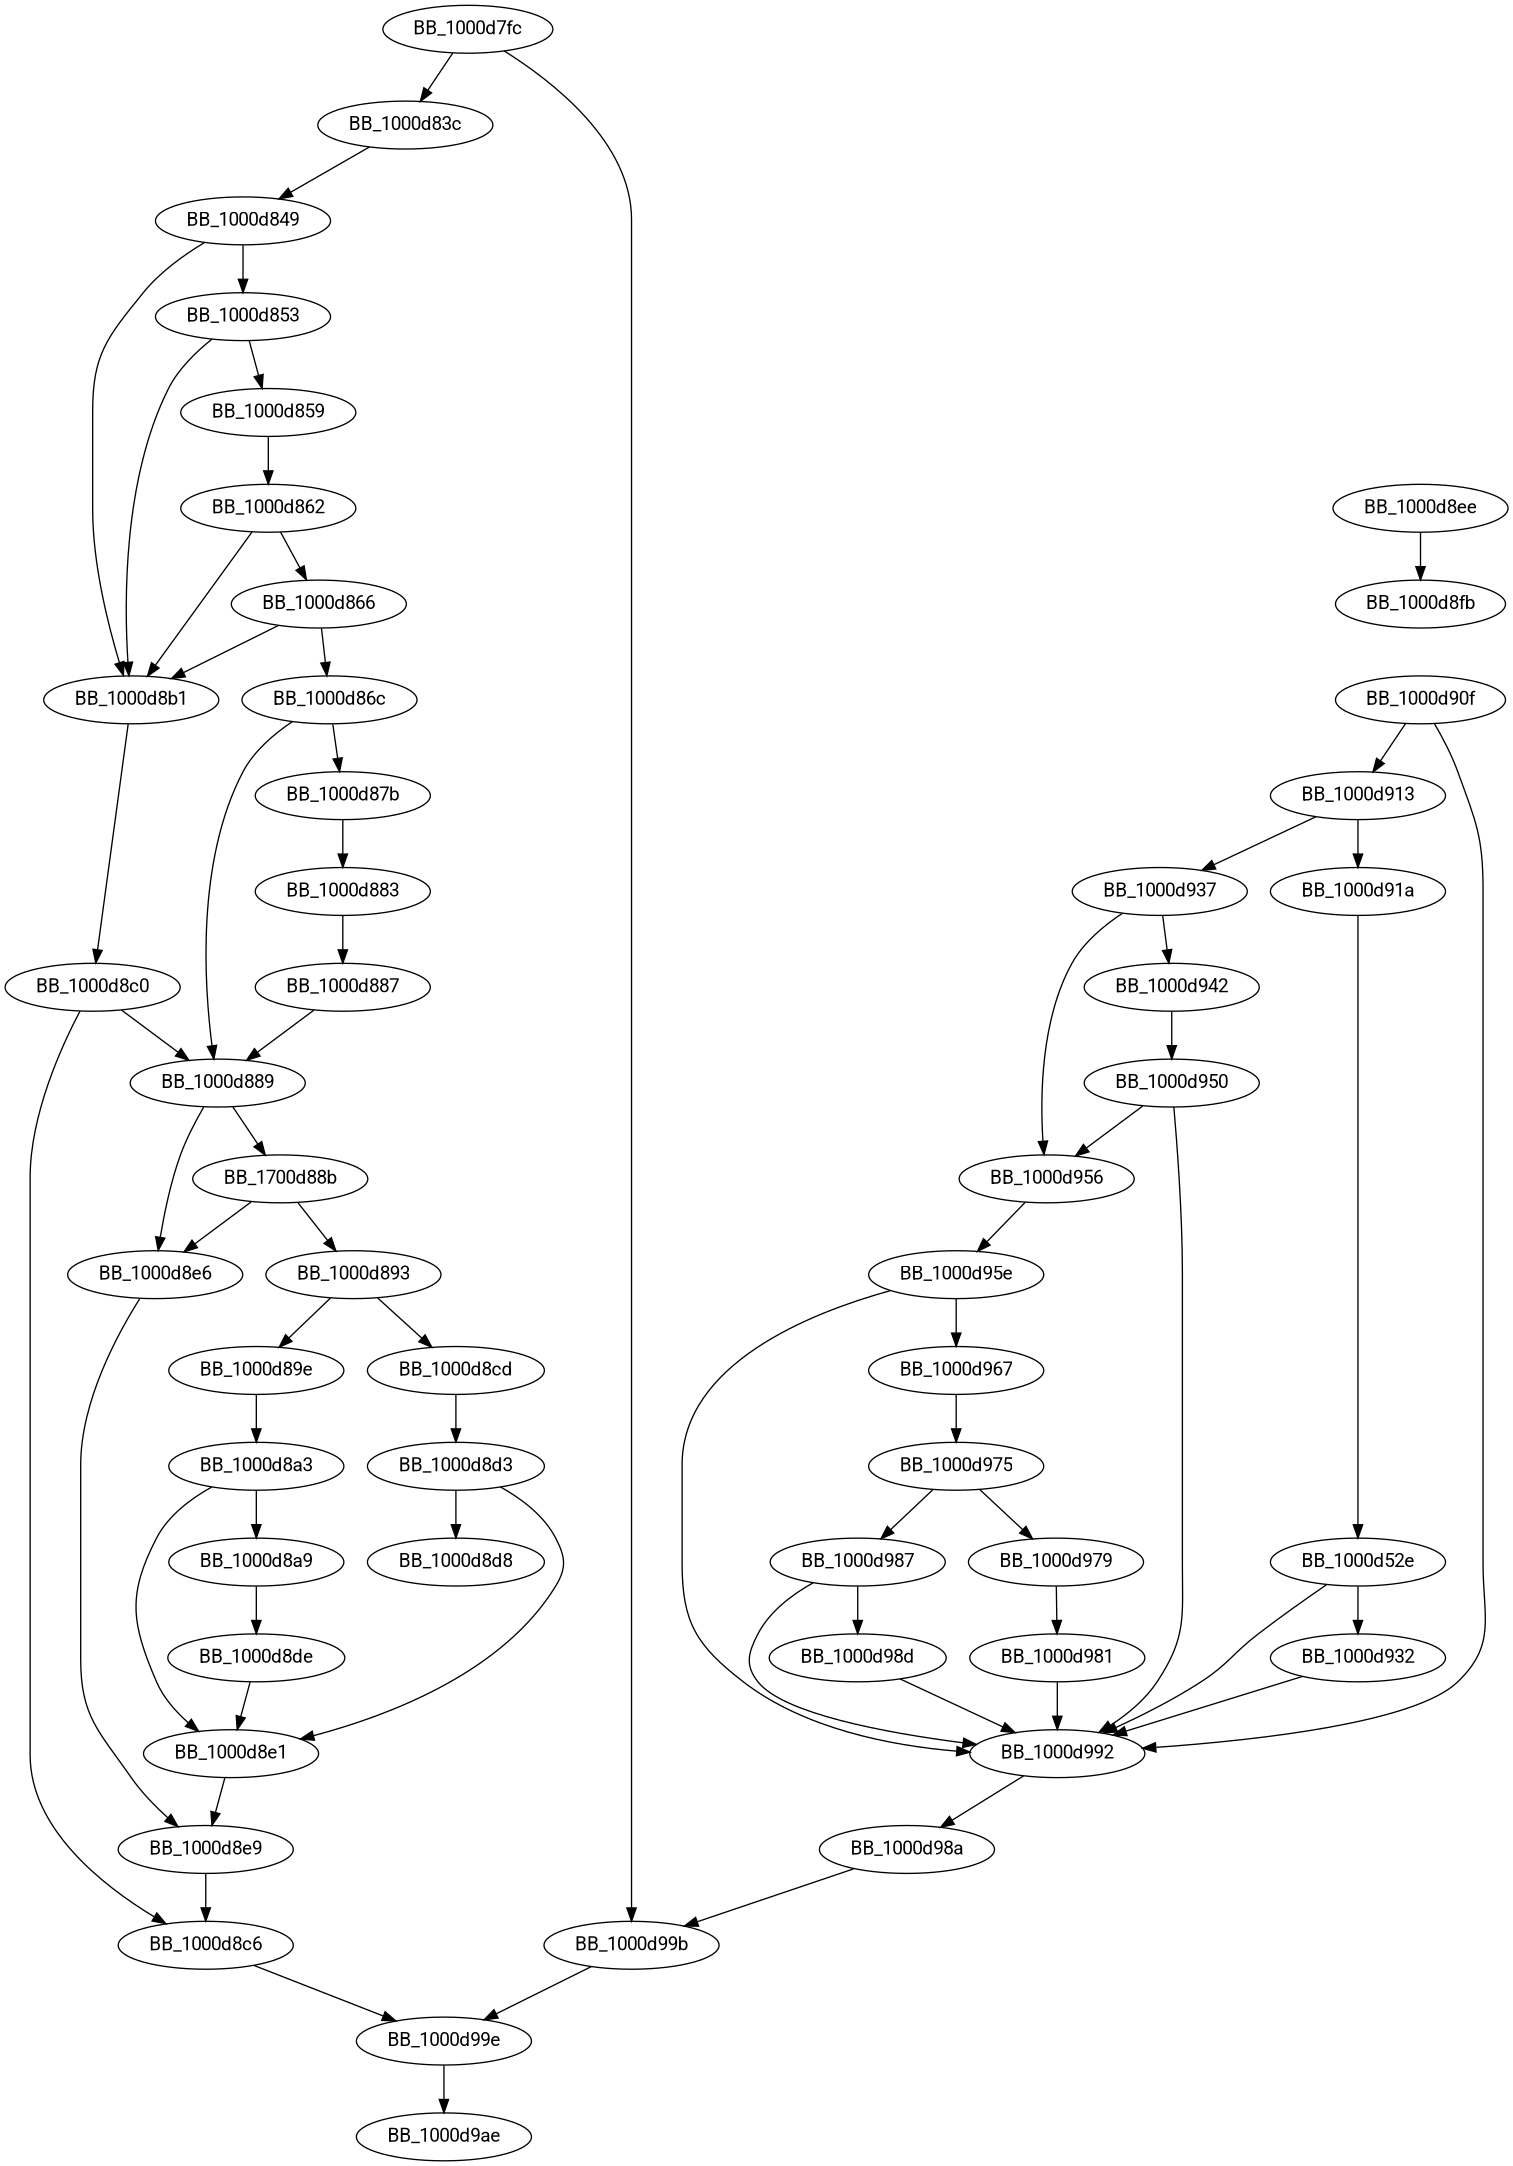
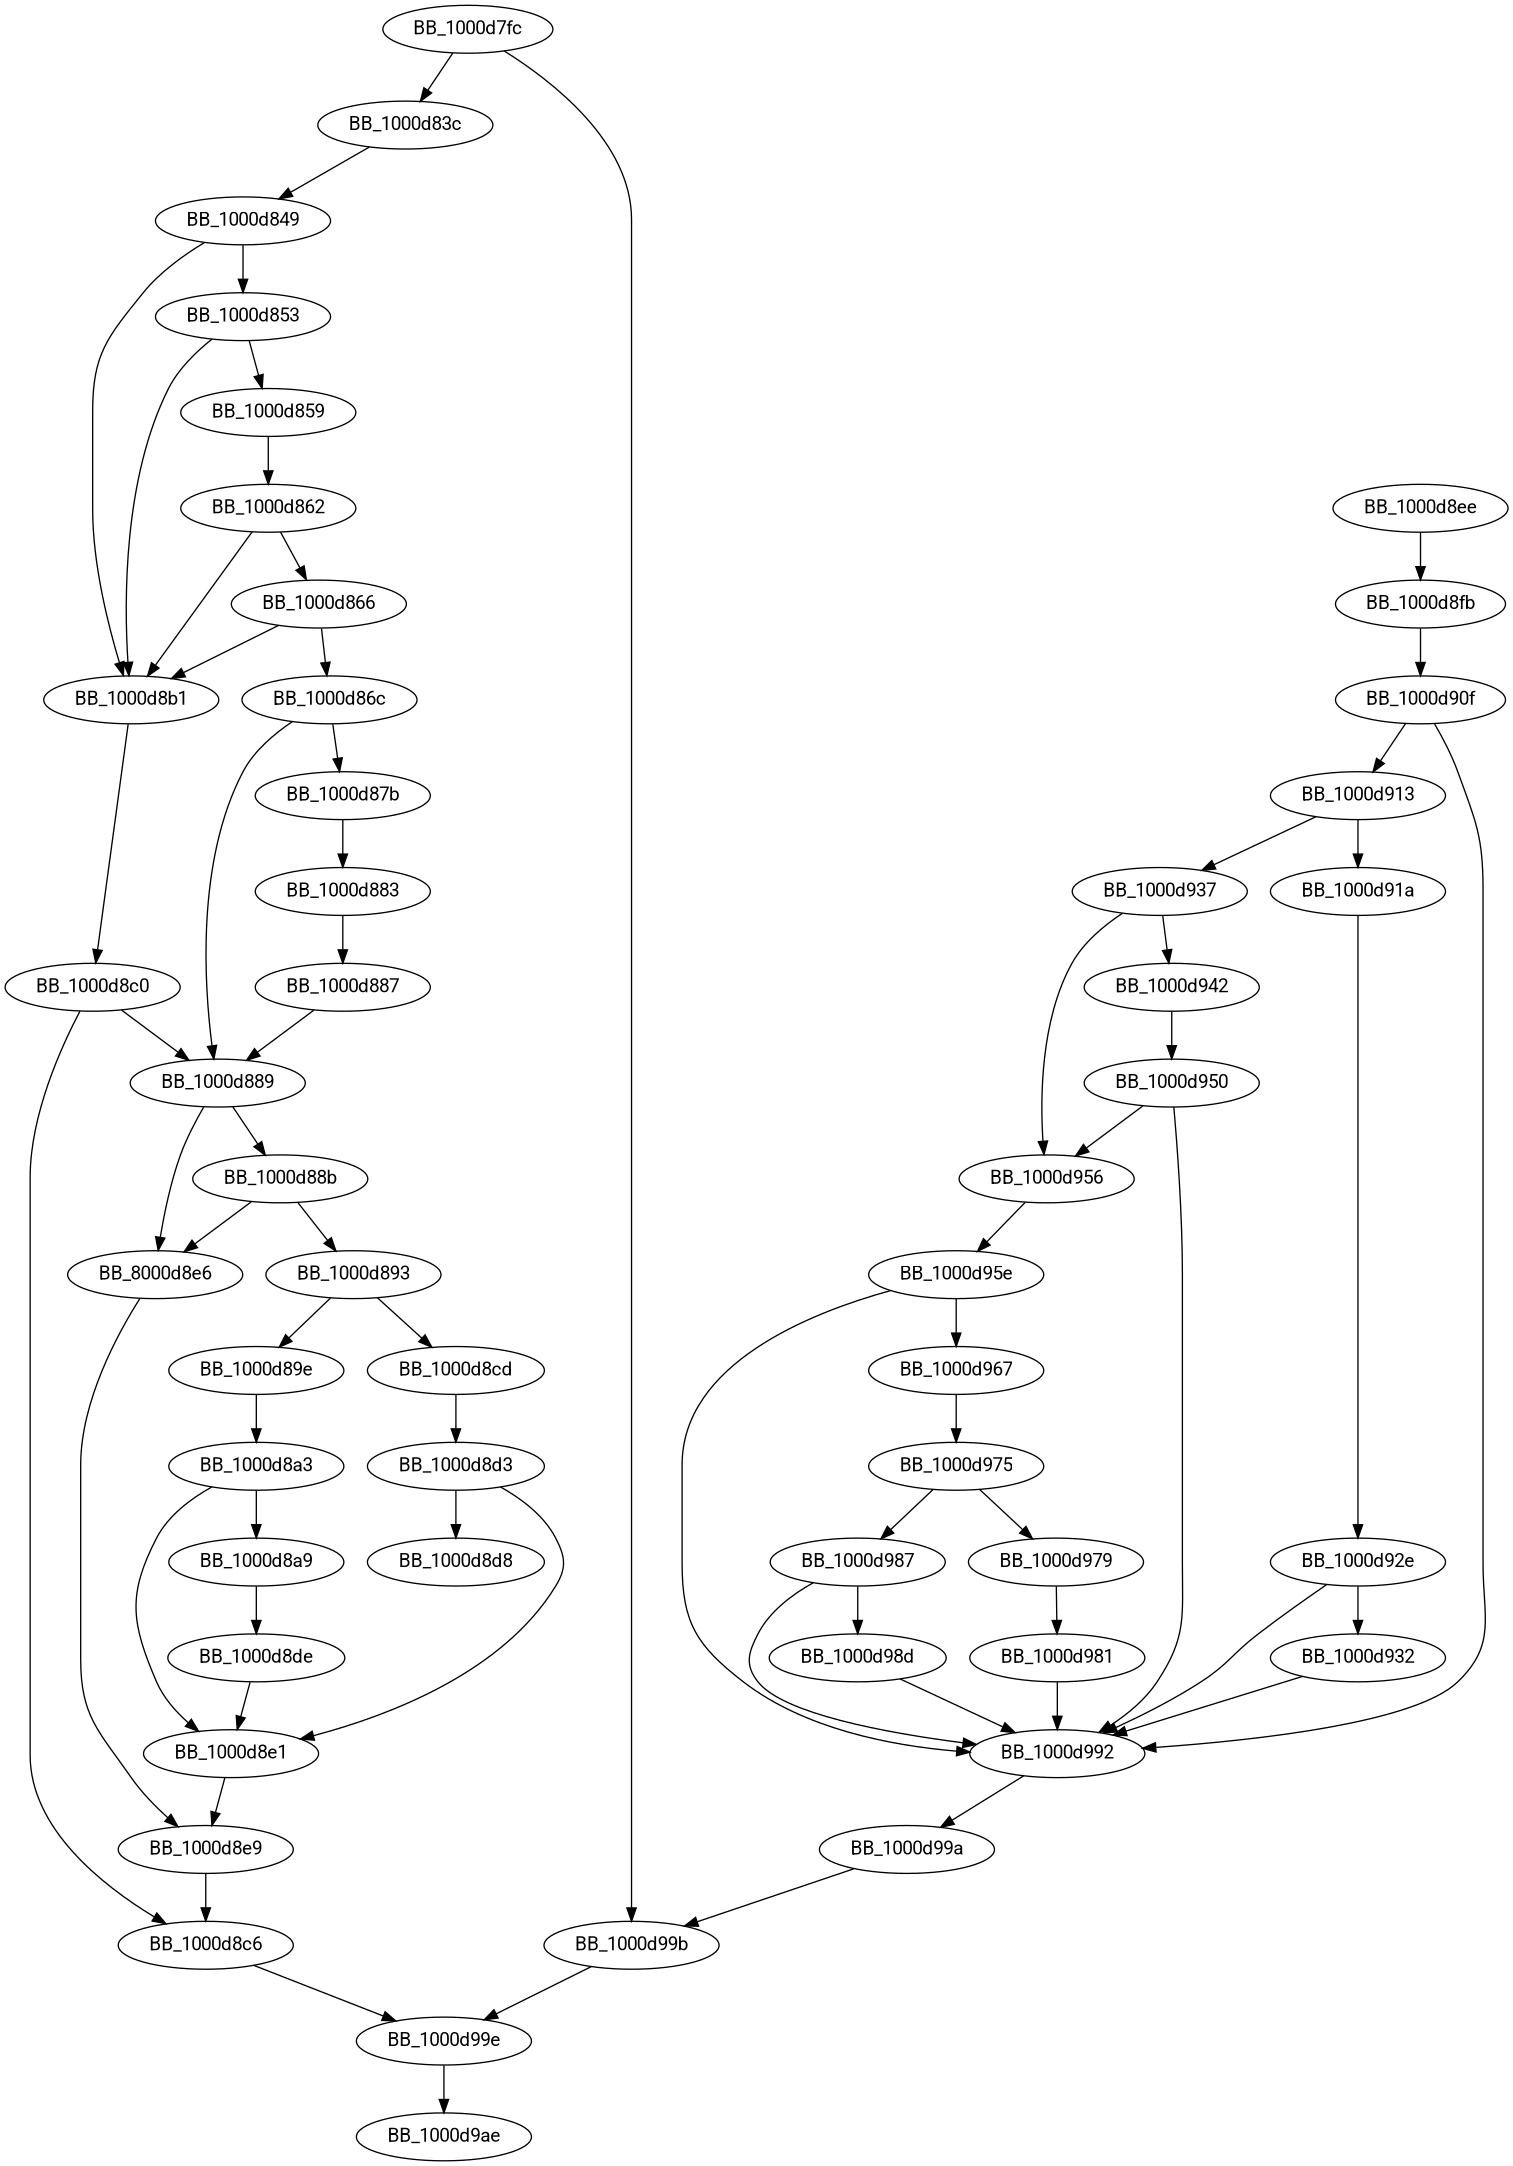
edge "BB_1000d8fb" -> "BB_1000d90f": added
node "BB_1700d88b": label "BB_1700d88b" -> "BB_1000d88b"
node "BB_1000d8e6": label "BB_1000d8e6" -> "BB_8000d8e6"
node "BB_1000d52e": label "BB_1000d52e" -> "BB_1000d92e"
node "BB_1000d98a": label "BB_1000d98a" -> "BB_1000d99a"
